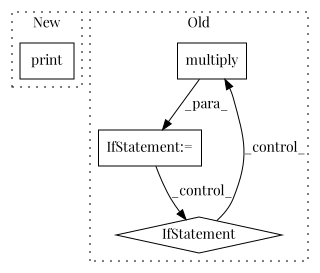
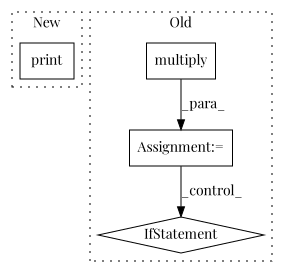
node "IfStatement:=": label "IfStatement:=" -> "Assignment:="
edge "IfStatement" -> "multiply": removed, label "_control_"
